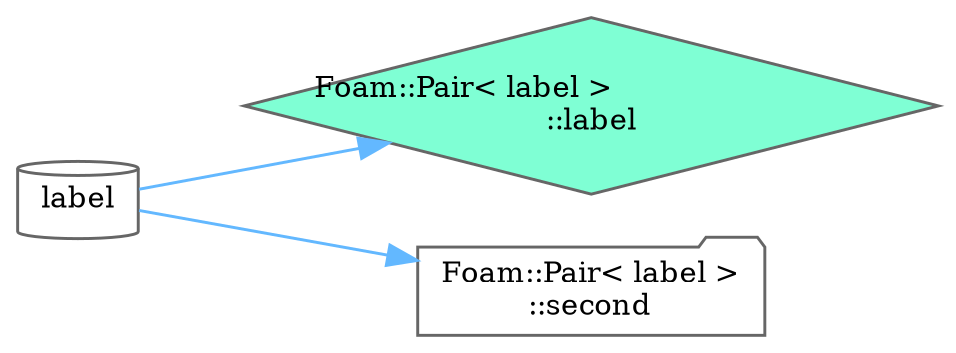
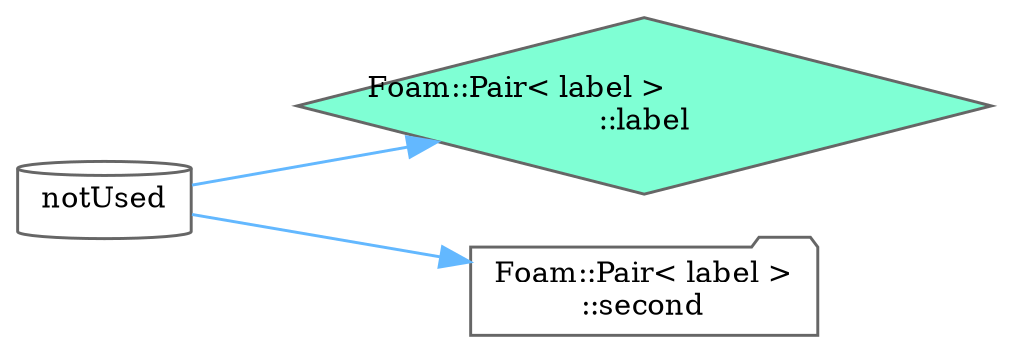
node "label": label "label" -> "notUsed"
